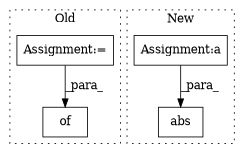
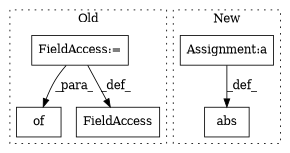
node "Assignment:=": label "Assignment:=" -> "FieldAccess:="
edge "Assignment:a" -> "abs": label "_para_" -> "_def_"
node "FieldAccess": added
